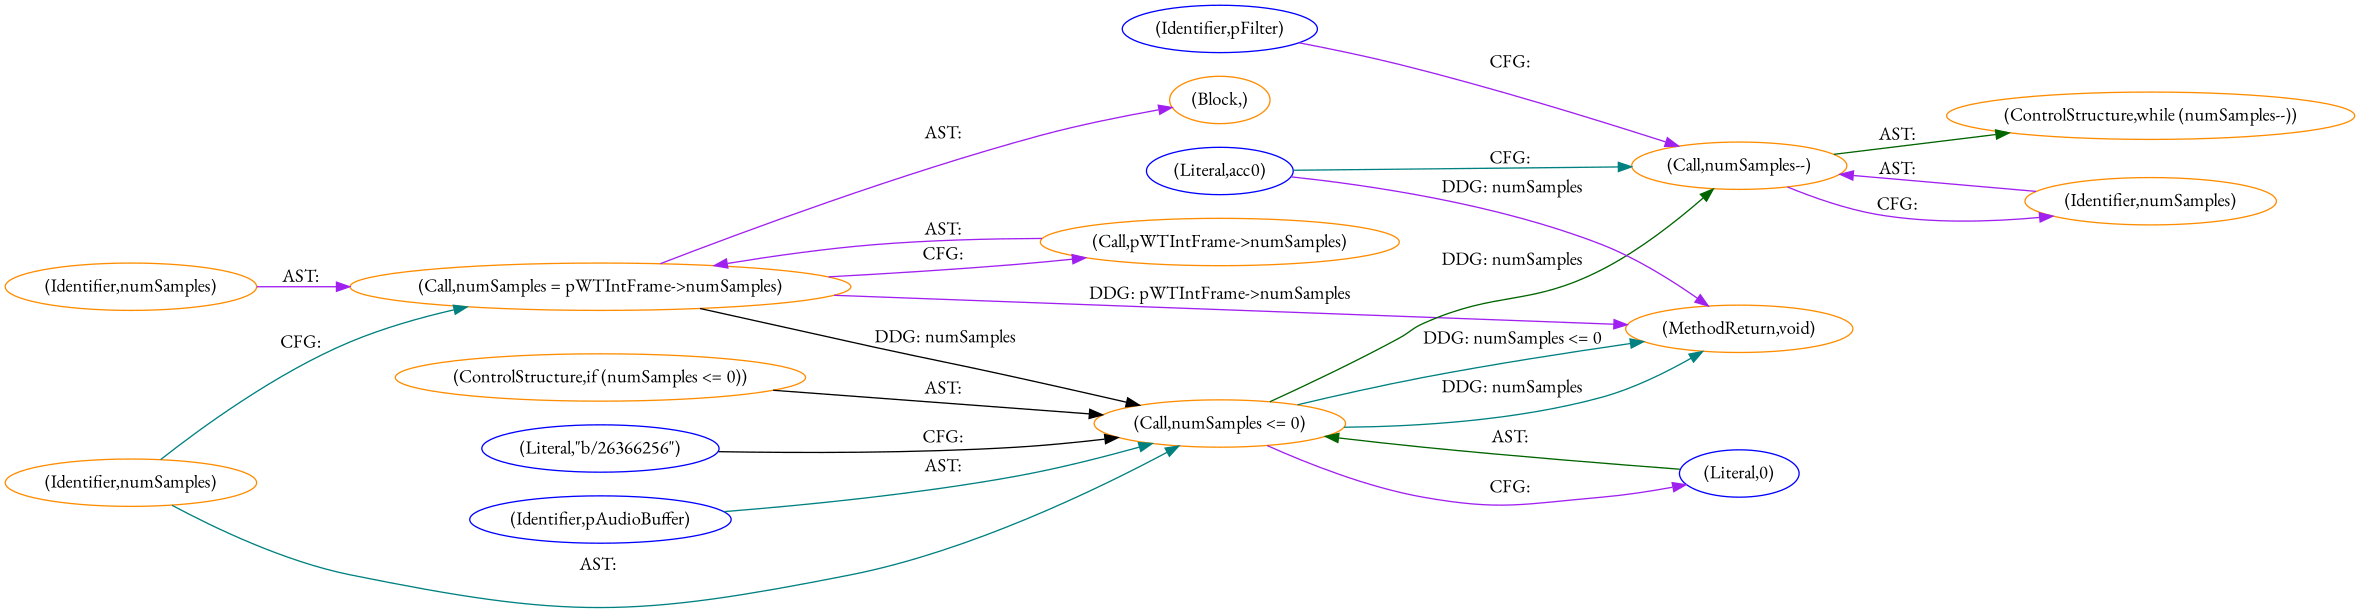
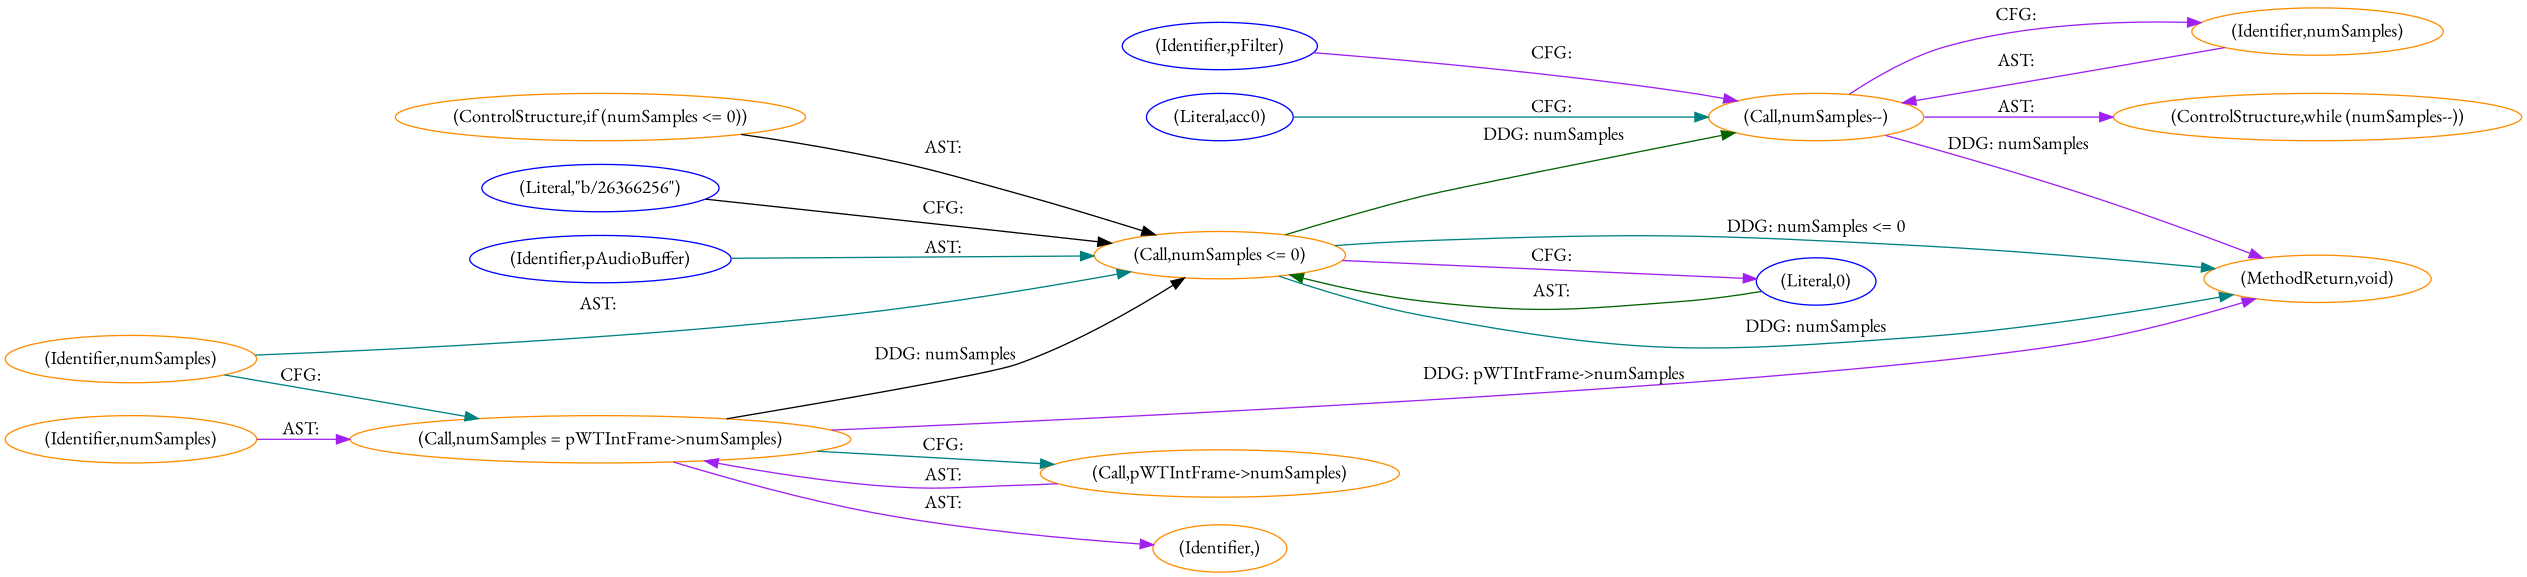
node "(Block,)": label "(Block,)" -> "(Identifier,)"
edge "(Call,numSamples--)" -> "(ControlStructure,while (numSamples--))": color darkgreen -> purple
edge "(Literal,acc0)" -> "(MethodReturn,void)": now "(Call,numSamples--)" -> "(MethodReturn,void)"
edge "(Call,numSamples = pWTIntFrame->numSamples)" -> "(Call,pWTIntFrame->numSamples)": color purple -> teal
